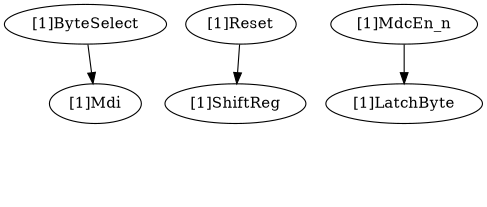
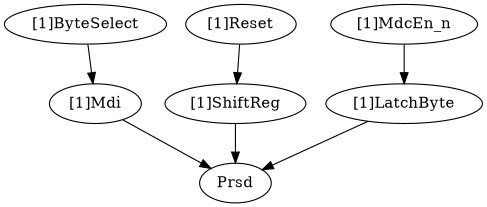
node "Prsd": added
